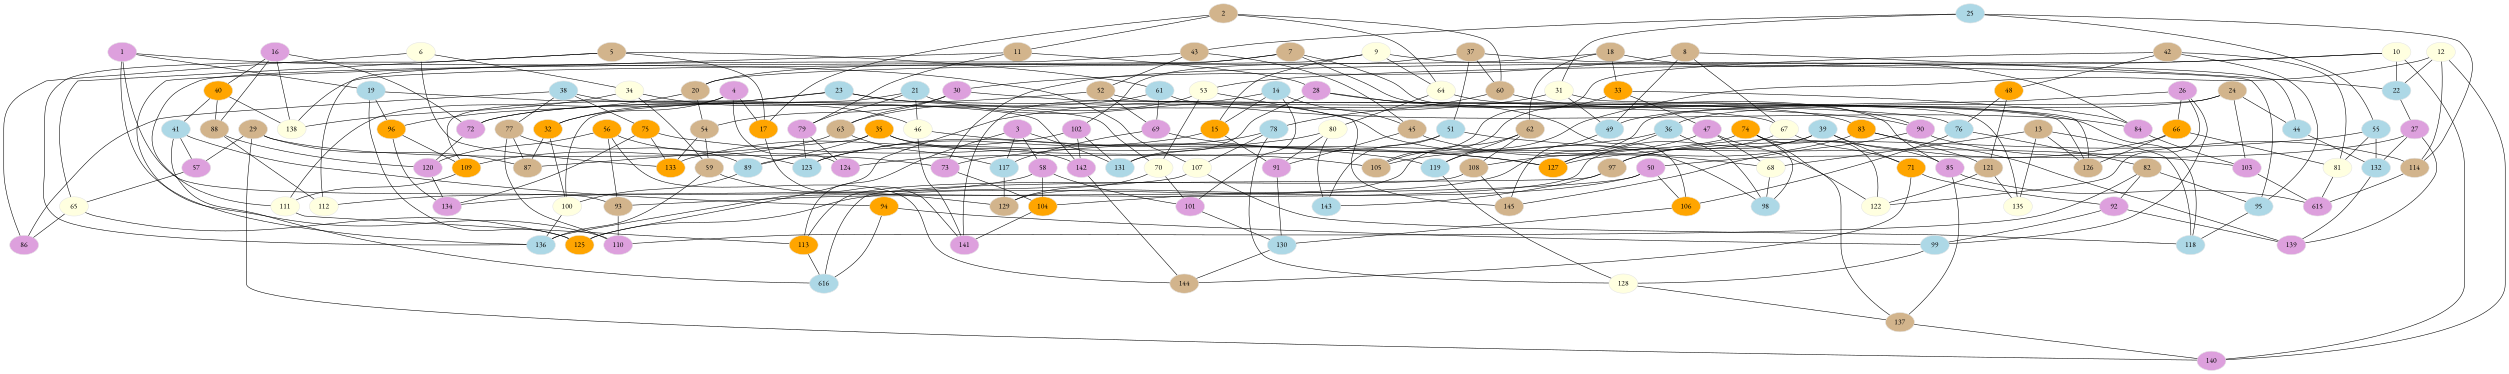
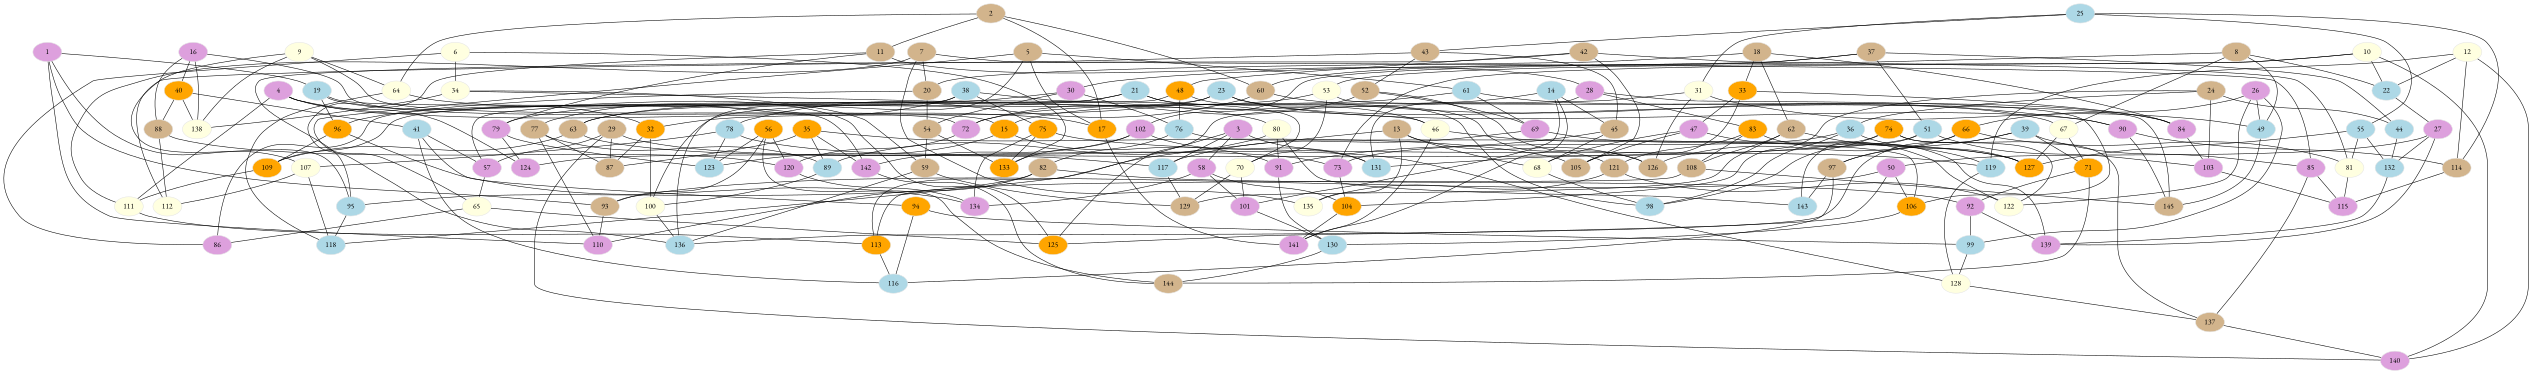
edge "48" -- "57": added
node "615": label "615" -> "115"
node "616": label "616" -> "116"
